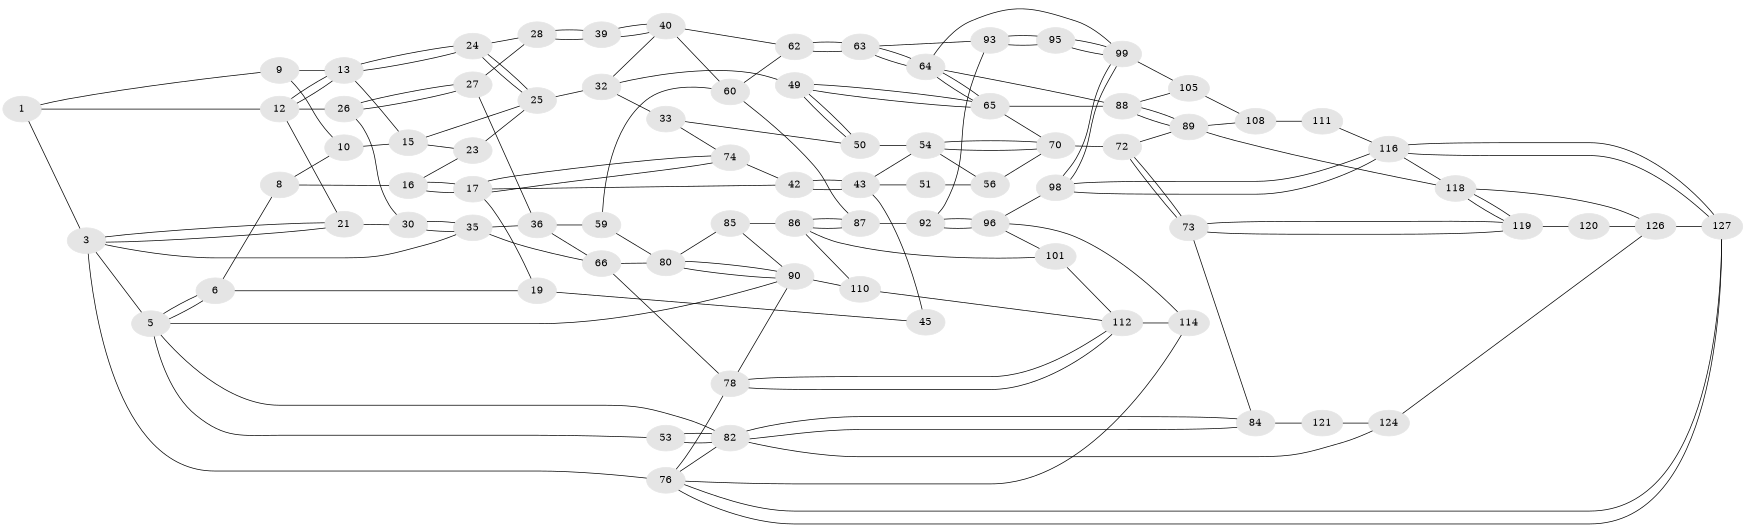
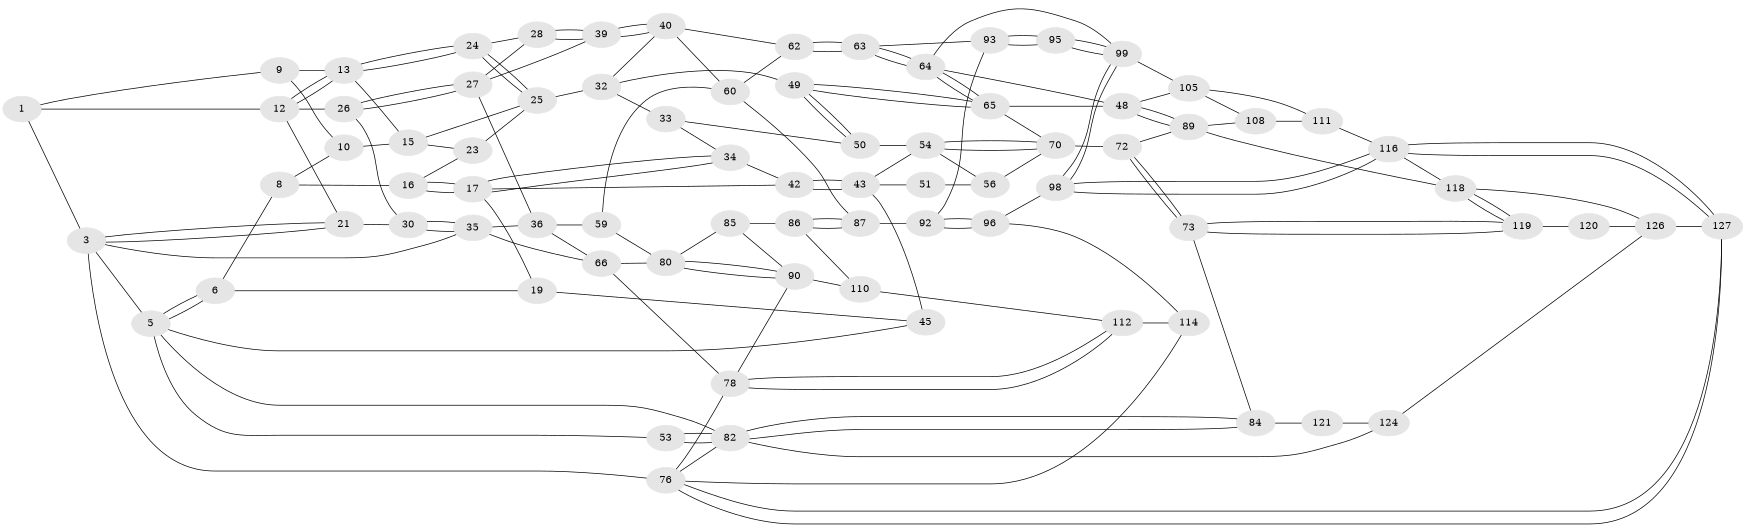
edge "39" -- "27": added
edge "105" -- "111": added
node "88": label "88" -> "48"
node "74": label "74" -> "34"
node "101": removed
edge "90" -- "5": now "45" -- "5"
